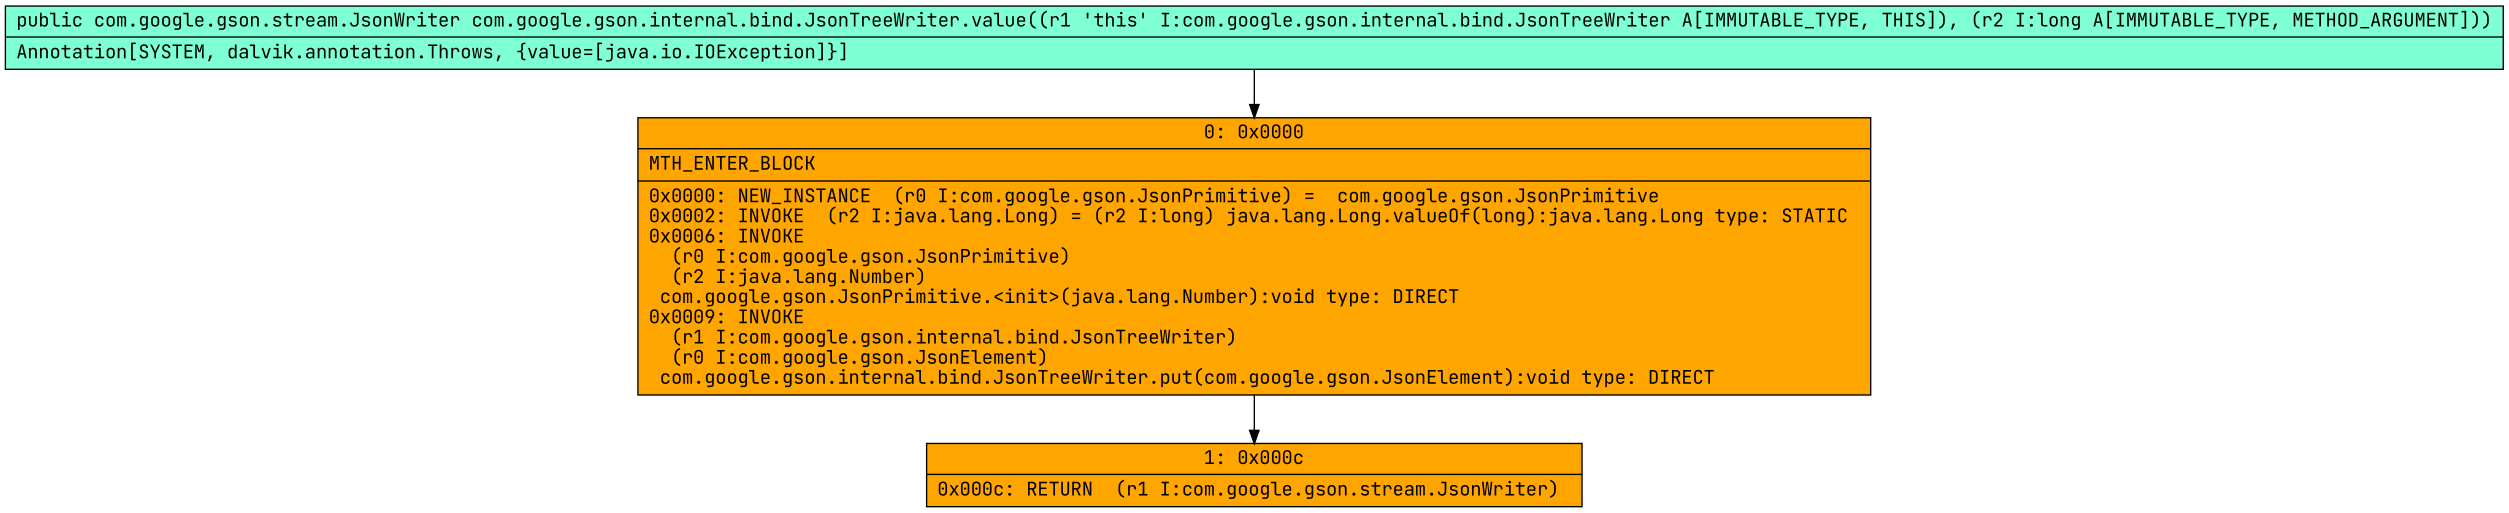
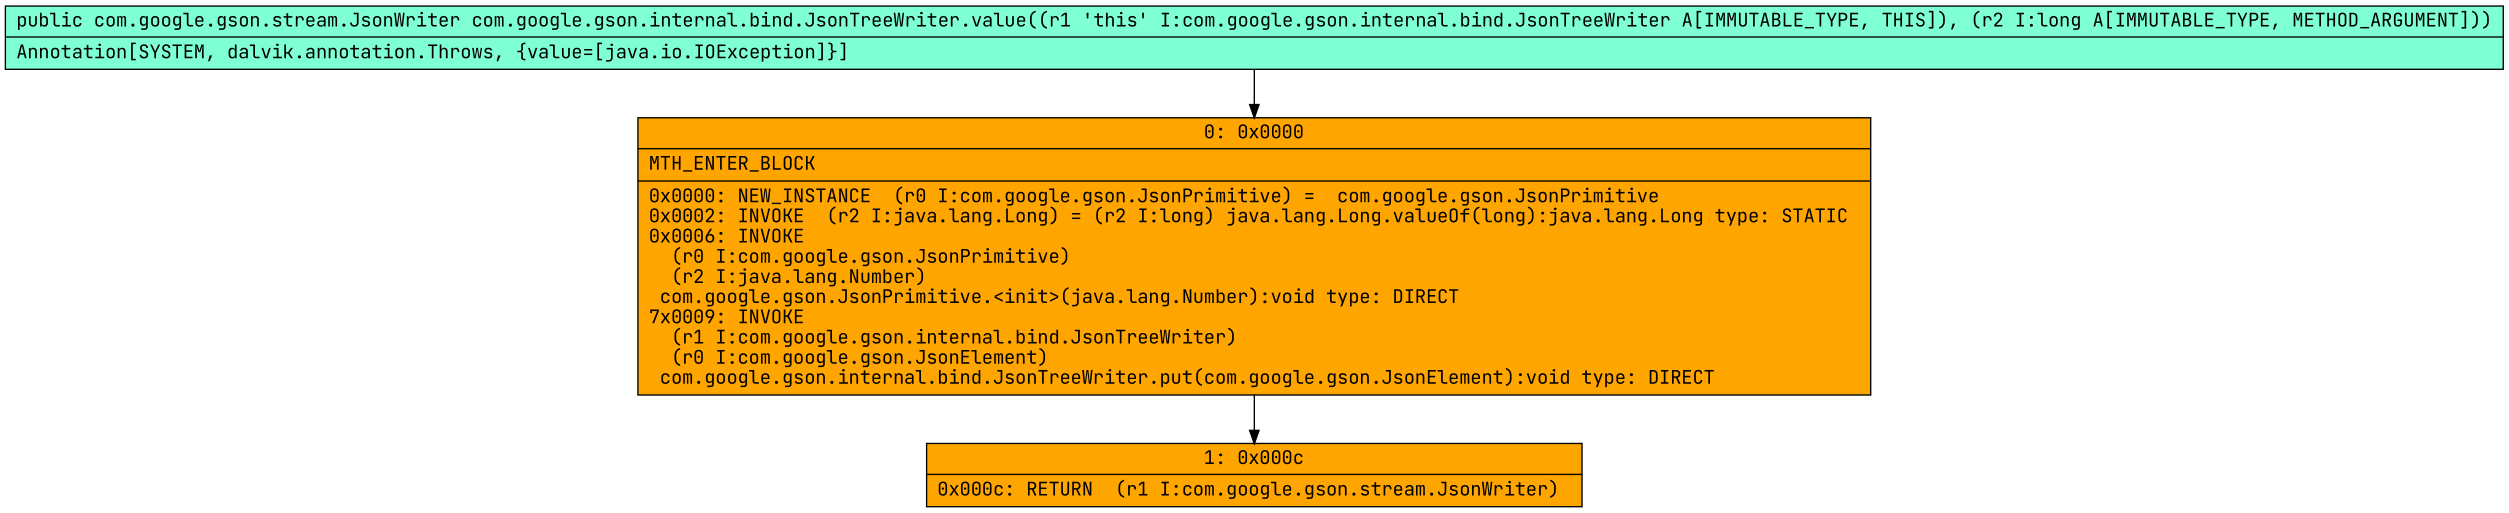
node "0: 0x0000": text "0x0009: INVOKE" -> "7x0009: INVOKE"
